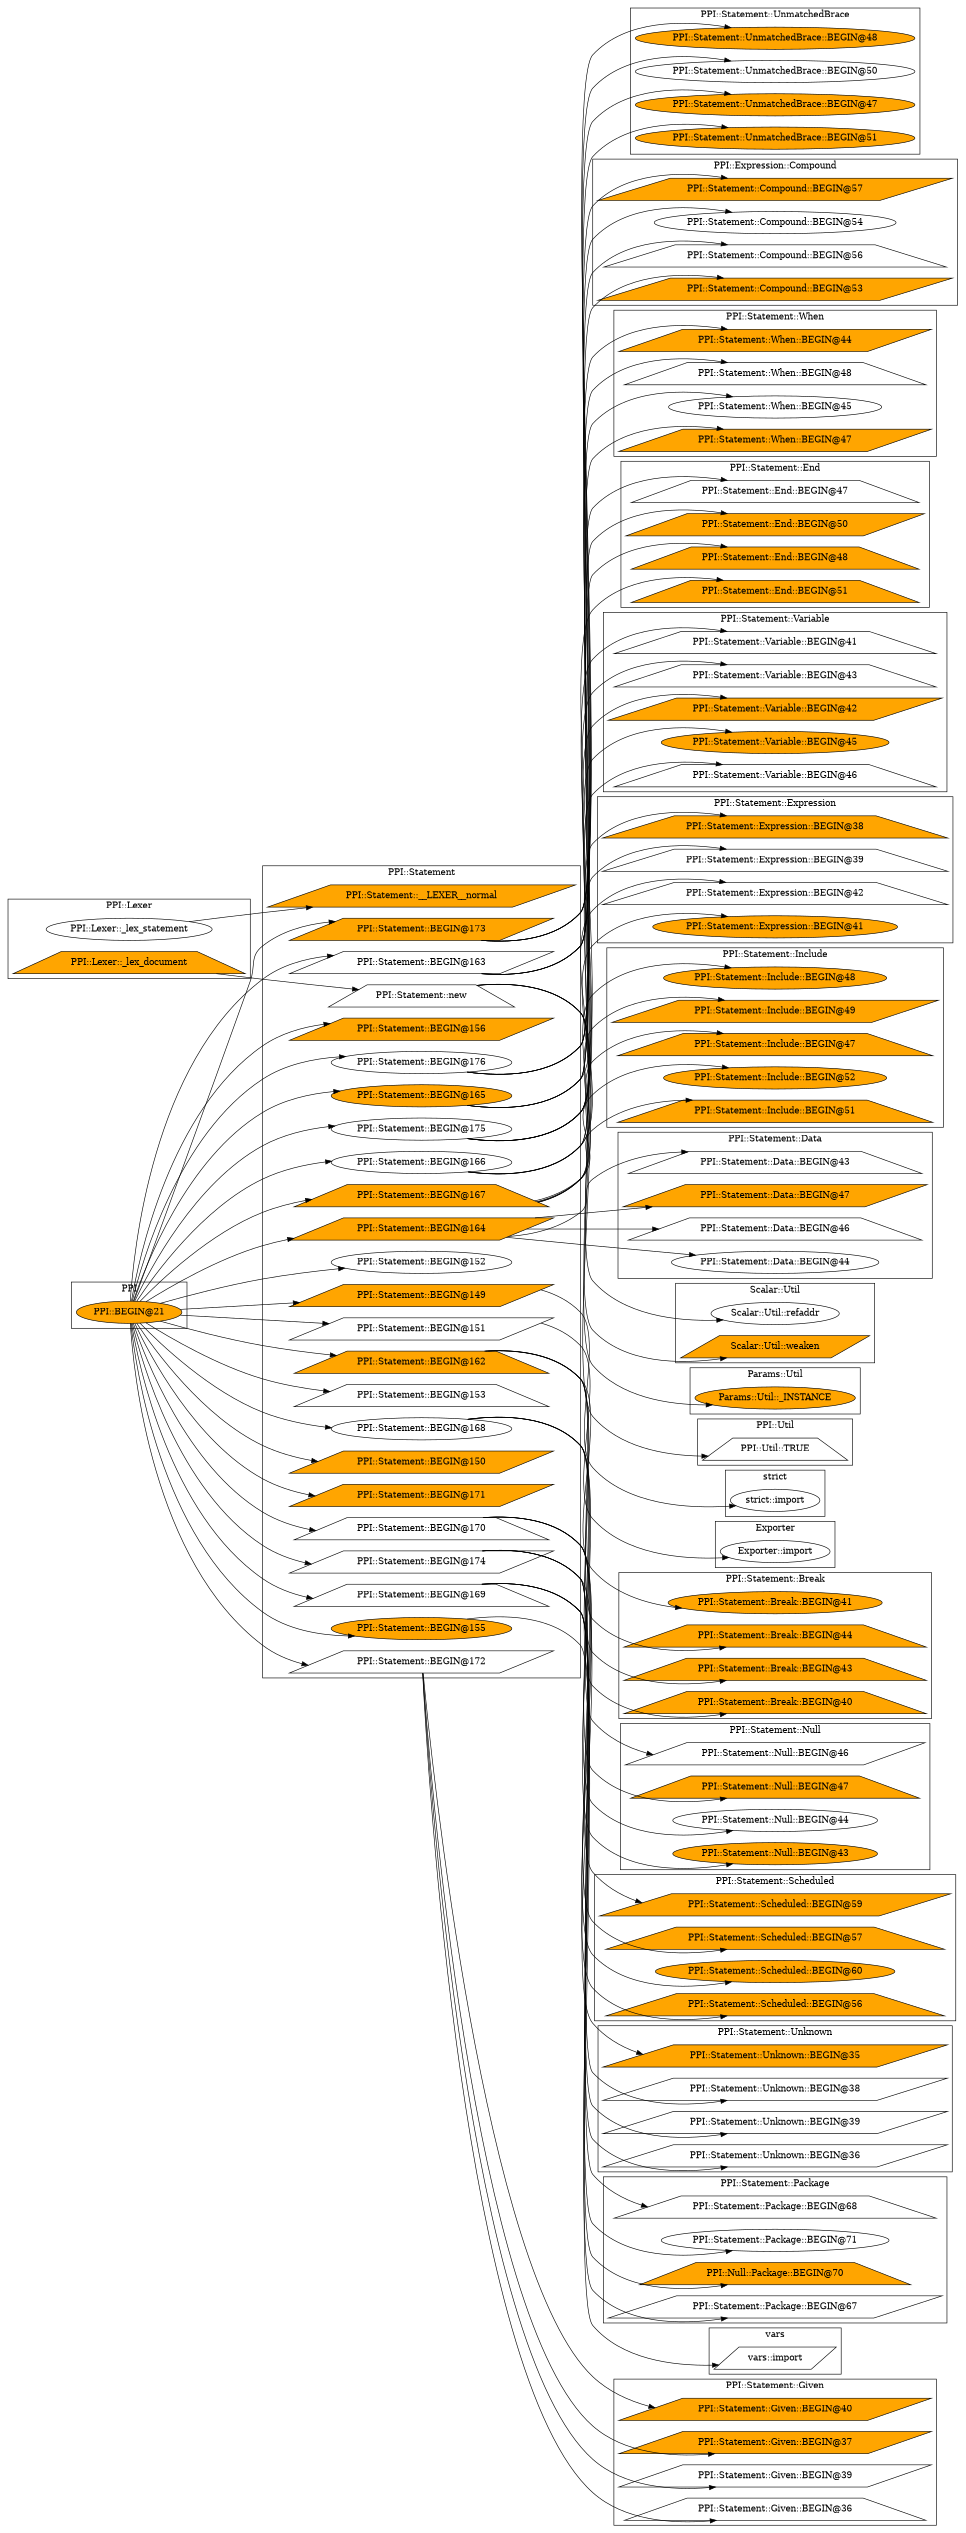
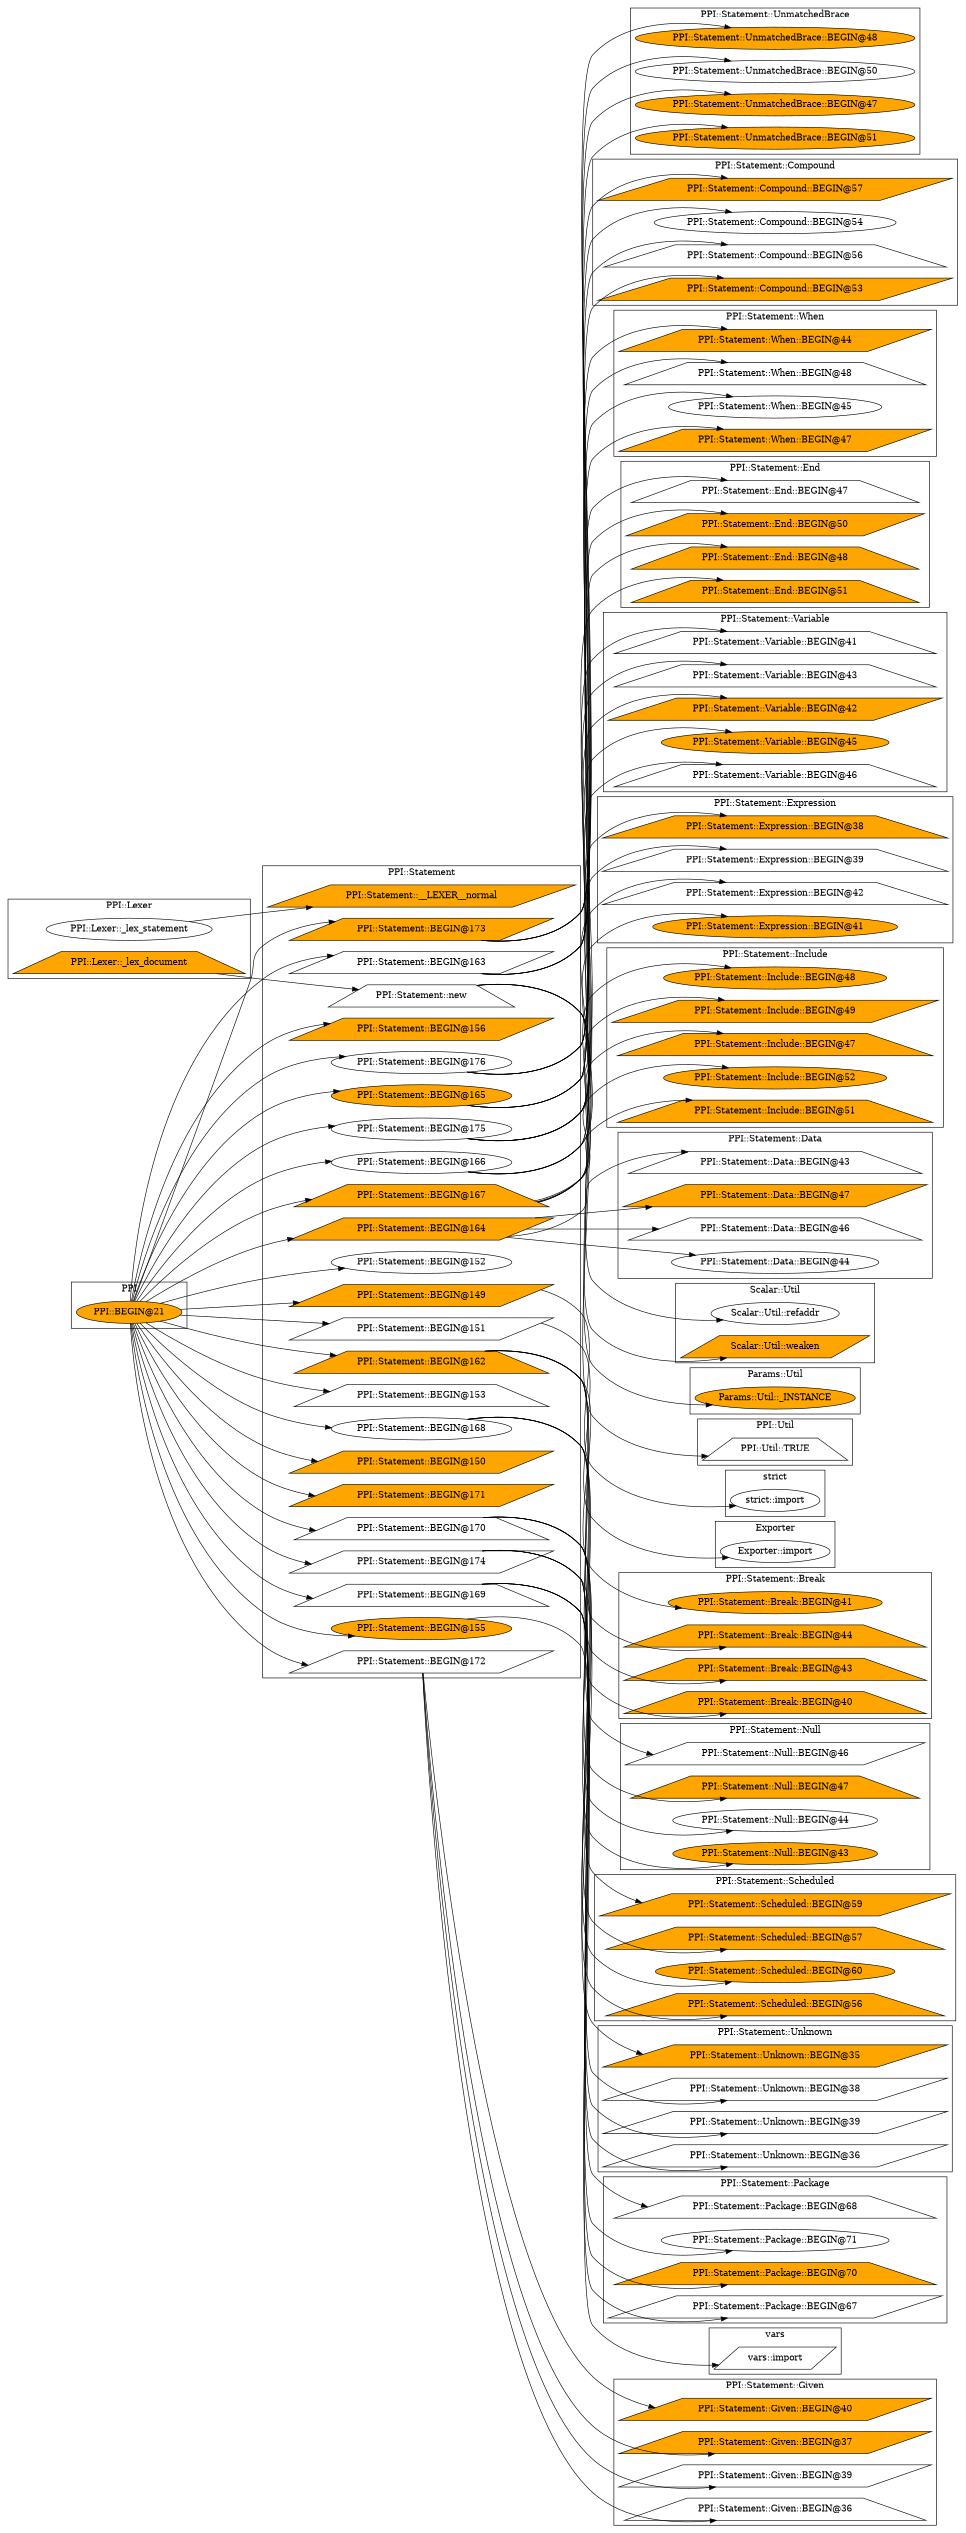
cluster "PPI::Expression::Compound": label "PPI::Expression::Compound" -> "PPI::Statement::Compound"
node "PPI::Null::Package::BEGIN@70": label "PPI::Null::Package::BEGIN@70" -> "PPI::Statement::Package::BEGIN@70"
